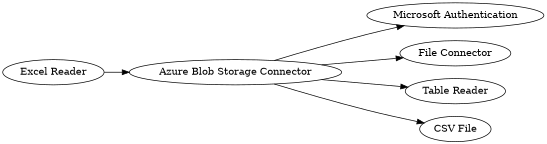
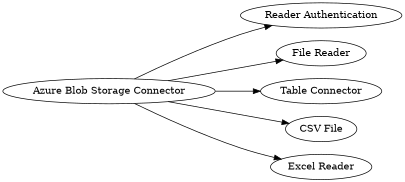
node "Microsoft Authentication": label "Microsoft Authentication" -> "Reader Authentication"
node "File Connector": label "File Connector" -> "File Reader"
edge "Excel Reader" -> "Azure Blob Storage Connector": reversed
node "Table Reader": label "Table Reader" -> "Table Connector"
